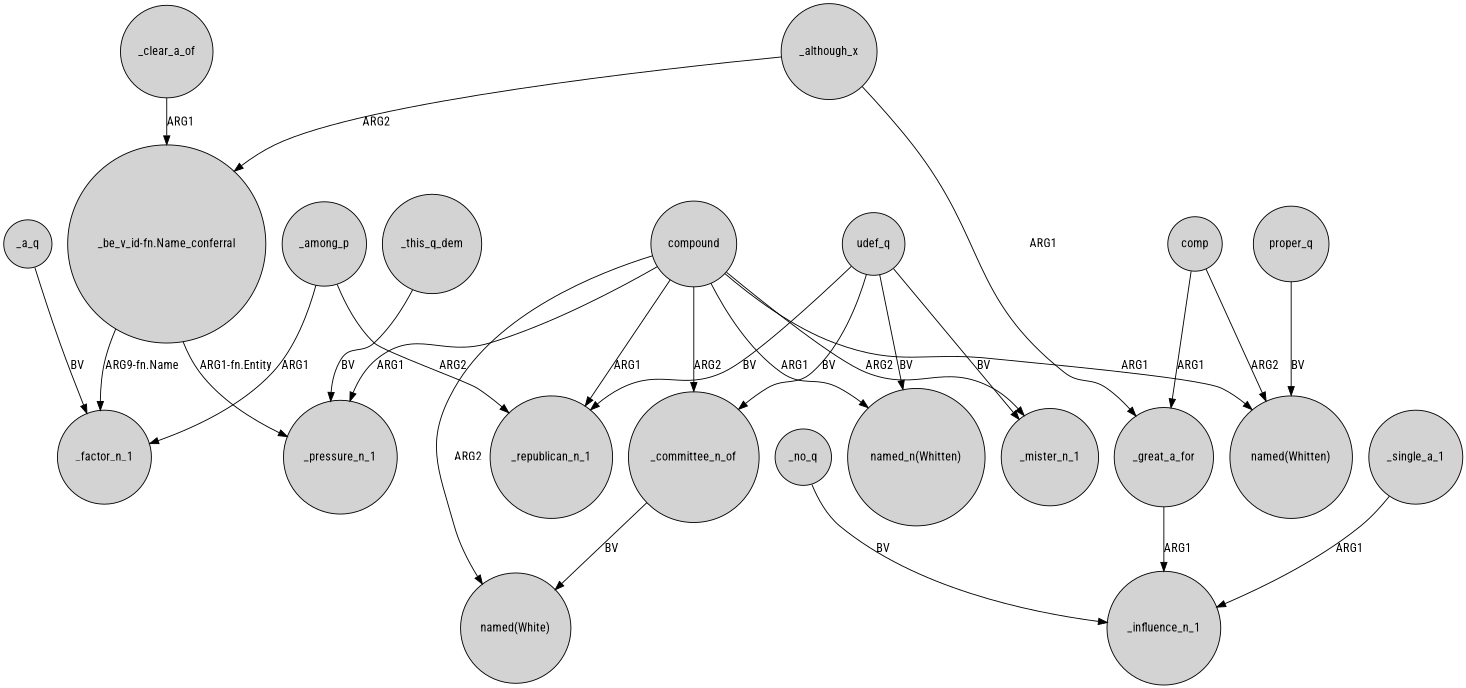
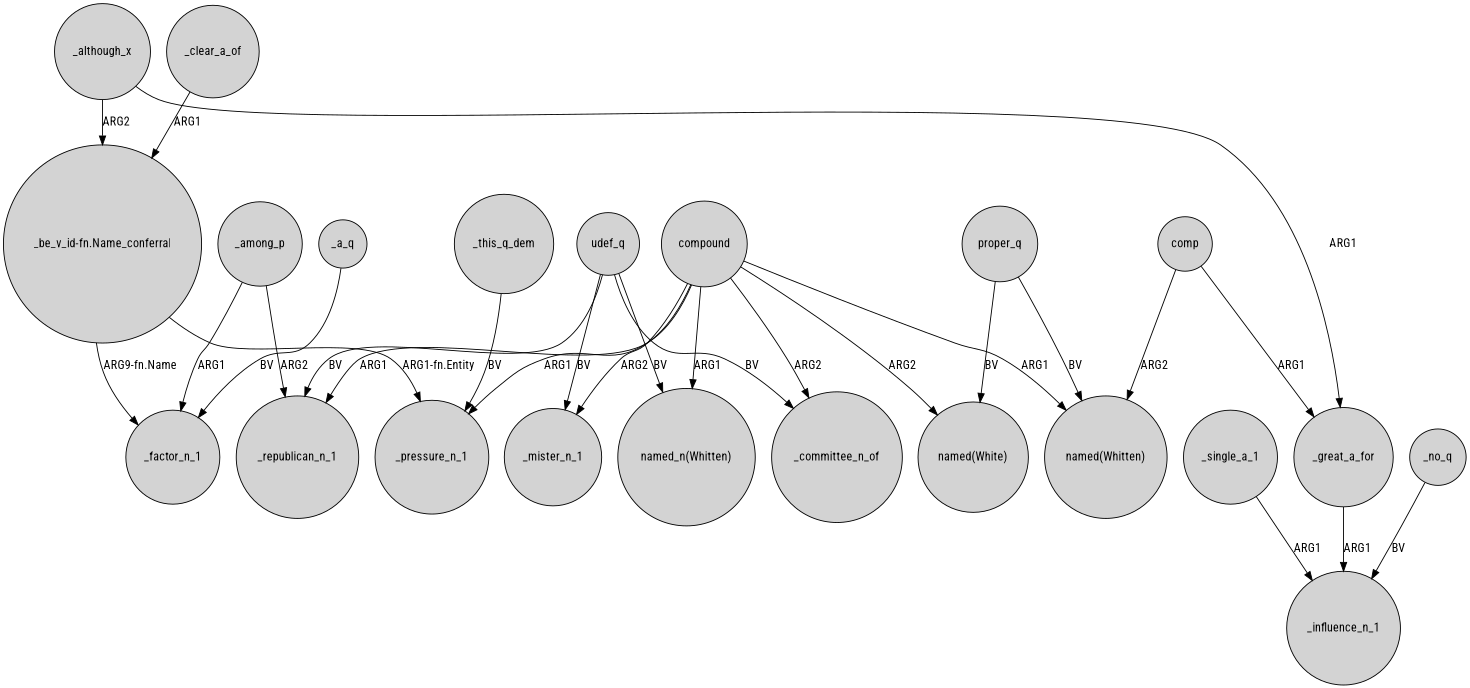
edge "_committee_n_of" -> "named(White)": now "proper_q" -> "named(White)"
